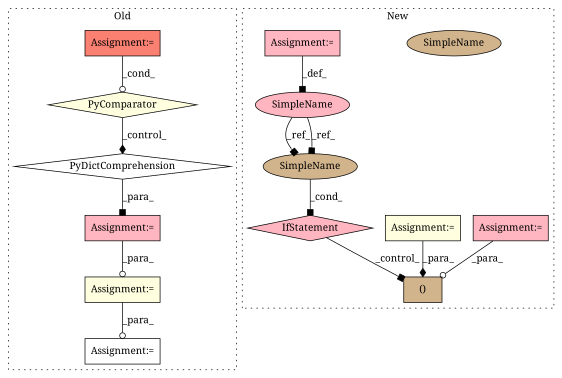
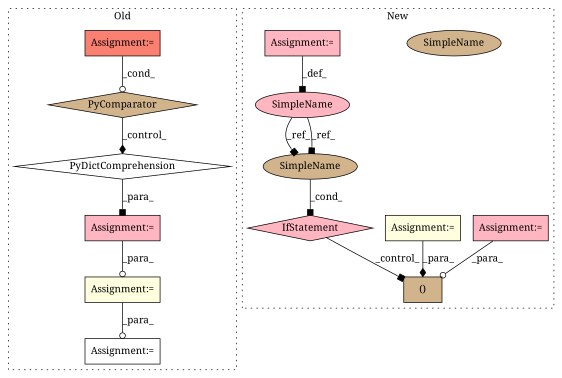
node "PyComparator": fillcolor lightyellow -> tan
